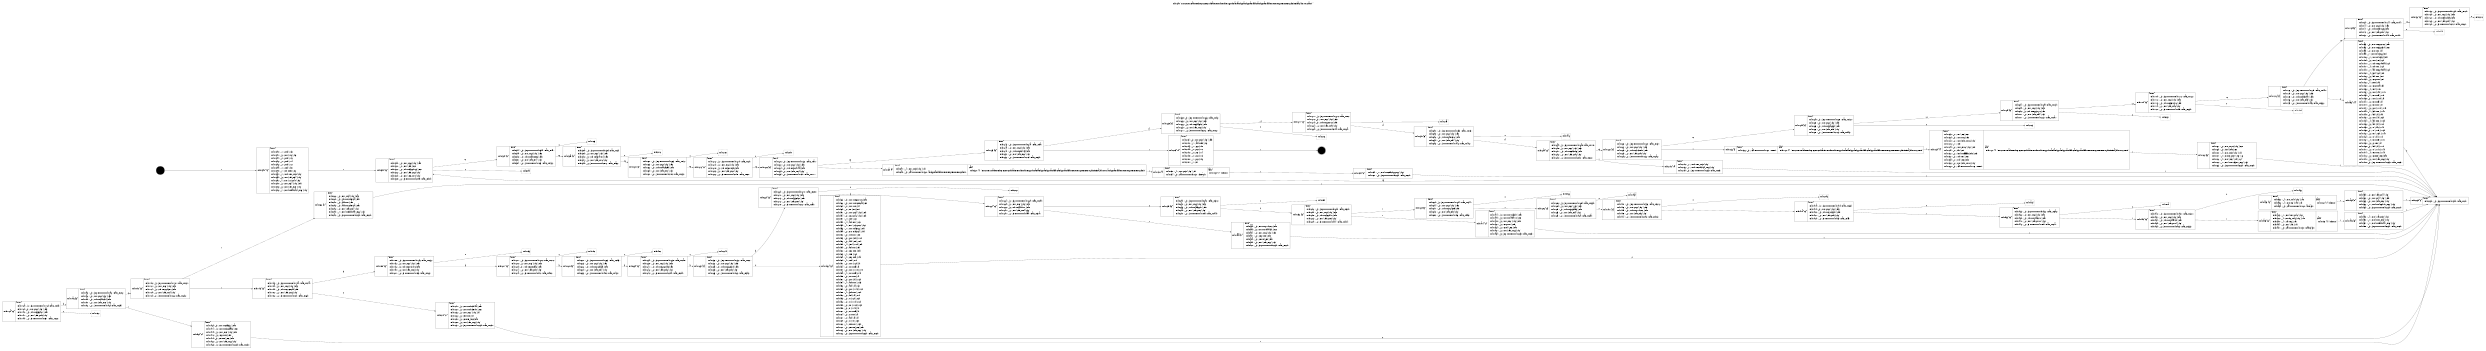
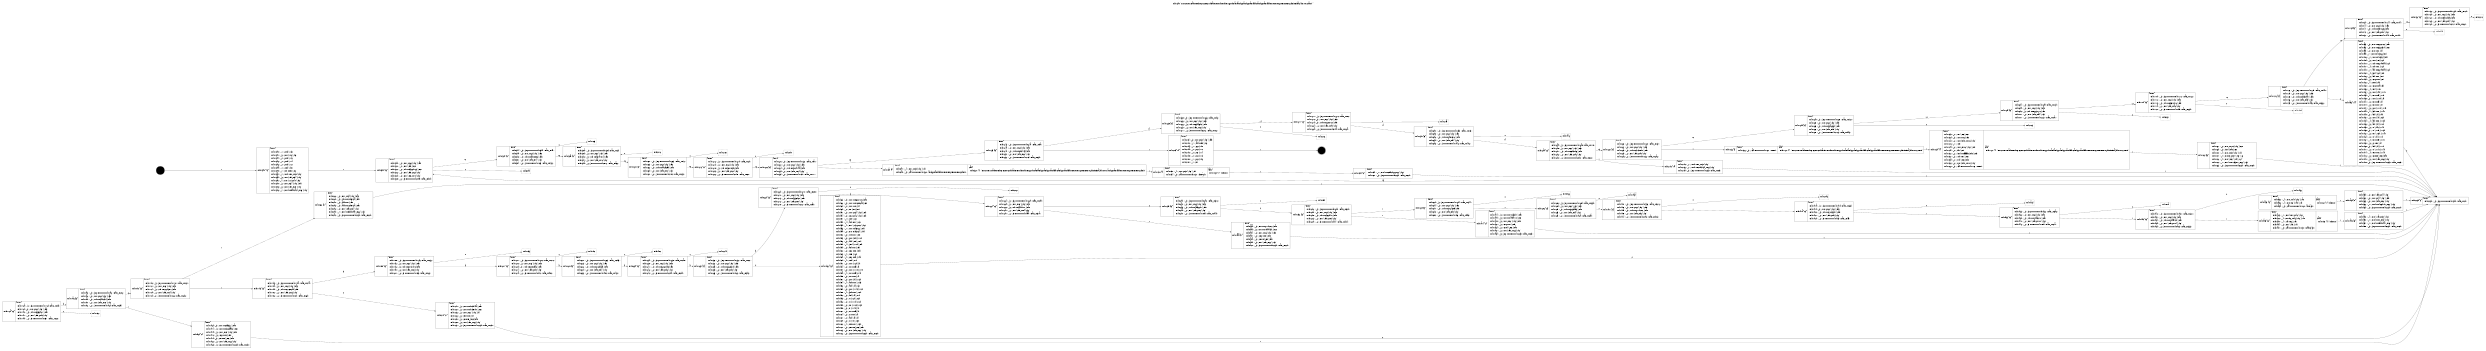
edge "0x4015ea [22]" -> "0x402018": reversed
